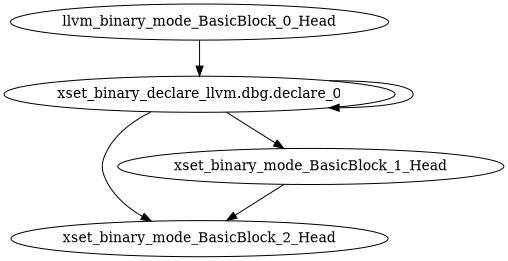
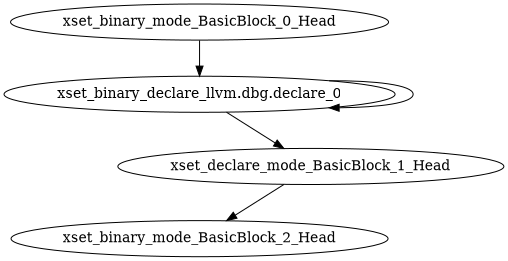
node "llvm_binary_mode_BasicBlock_0_Head": label "llvm_binary_mode_BasicBlock_0_Head" -> "xset_binary_mode_BasicBlock_0_Head"
edge "xset_binary_declare_llvm.dbg.declare_0" -> "xset_binary_mode_BasicBlock_2_Head": removed
node "xset_binary_mode_BasicBlock_1_Head": label "xset_binary_mode_BasicBlock_1_Head" -> "xset_declare_mode_BasicBlock_1_Head"
